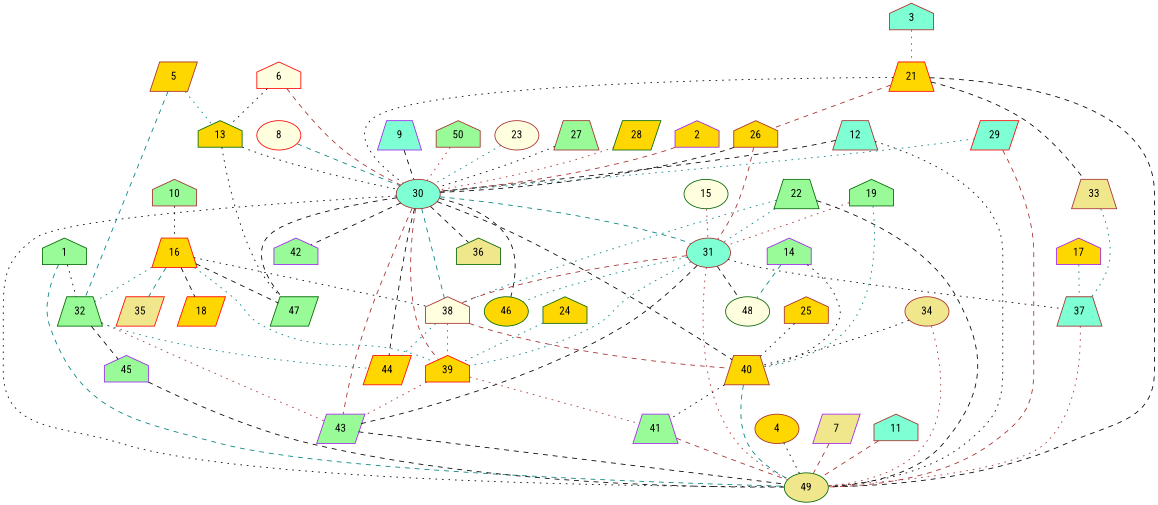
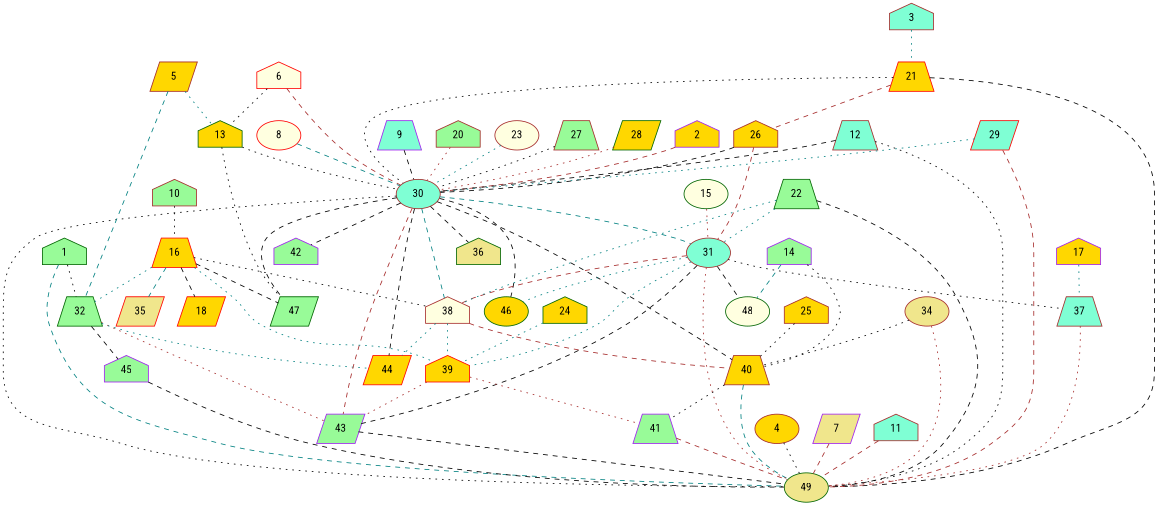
node "50": label "50" -> "20"
node "19": removed
node "33": removed
edge "30" -- "39": removed
